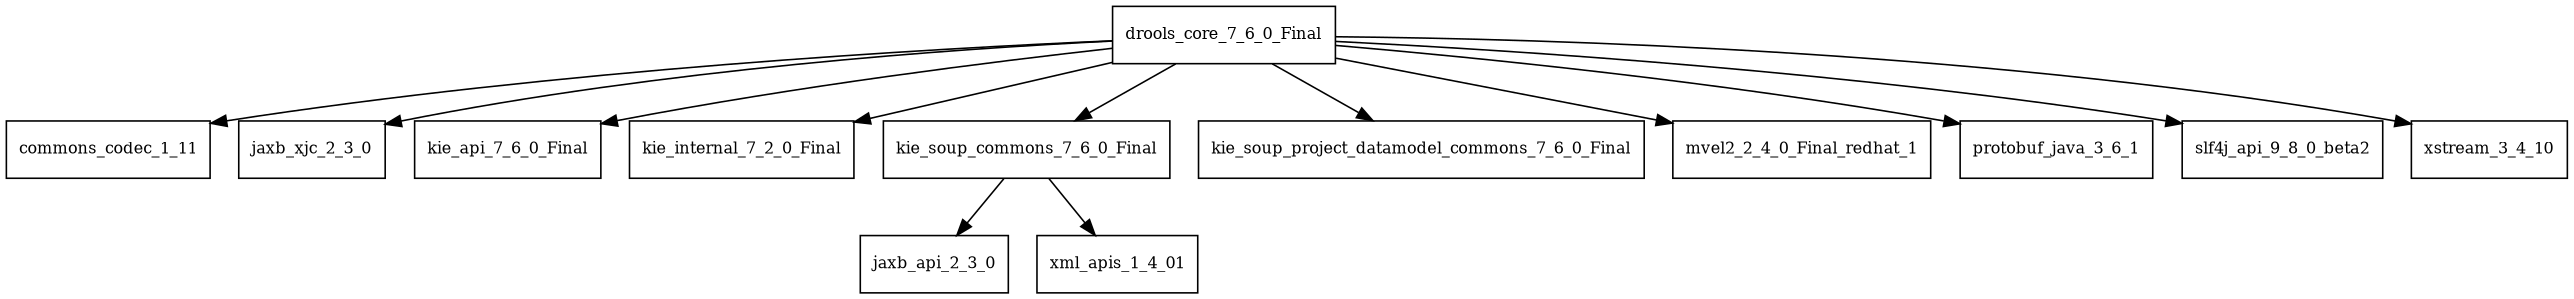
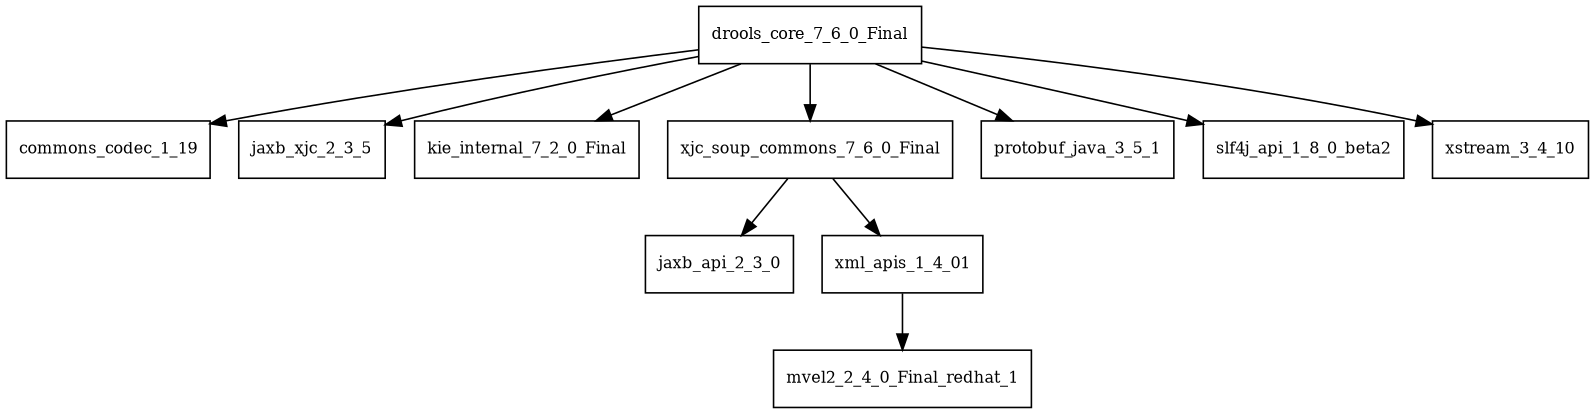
edge "drools_core_7_6_0_Final" -> "mvel2_2_4_0_Final_redhat_1": now "xml_apis_1_4_01" -> "mvel2_2_4_0_Final_redhat_1"
node "commons_codec_1_11": label "commons_codec_1_11" -> "commons_codec_1_19"
node "jaxb_xjc_2_3_0": label "jaxb_xjc_2_3_0" -> "jaxb_xjc_2_3_5"
node "kie_api_7_6_0_Final": removed
node "kie_soup_commons_7_6_0_Final": label "kie_soup_commons_7_6_0_Final" -> "xjc_soup_commons_7_6_0_Final"
node "kie_soup_project_datamodel_commons_7_6_0_Final": removed
node "protobuf_java_3_6_1": label "protobuf_java_3_6_1" -> "protobuf_java_3_5_1"
node "slf4j_api_9_8_0_beta2": label "slf4j_api_9_8_0_beta2" -> "slf4j_api_1_8_0_beta2"
